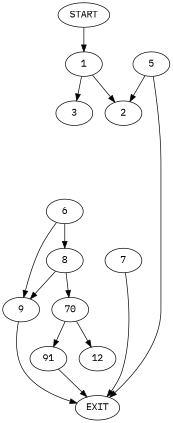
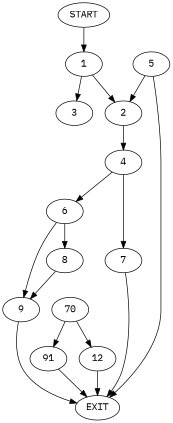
node "4": added
edge "8" -> "70": removed
edge "12" -> "EXIT": added
